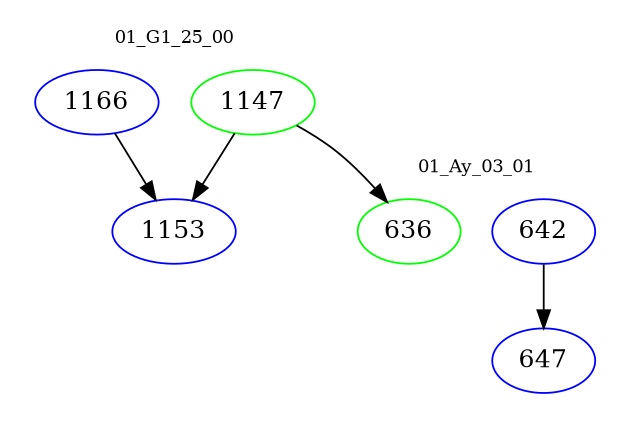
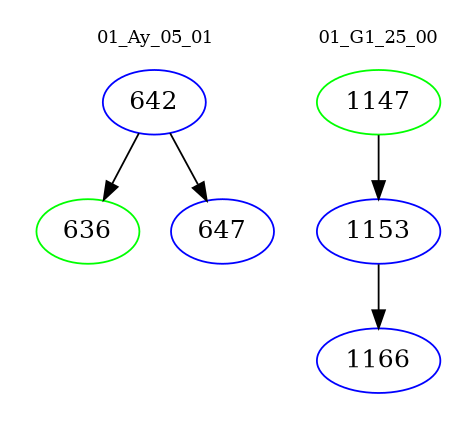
edge "1166" -> "1153": reversed
edge "1147" -> "636": now "642" -> "636"
cluster "01_Ay_03_01": label "01_Ay_03_01" -> "01_Ay_05_01"
